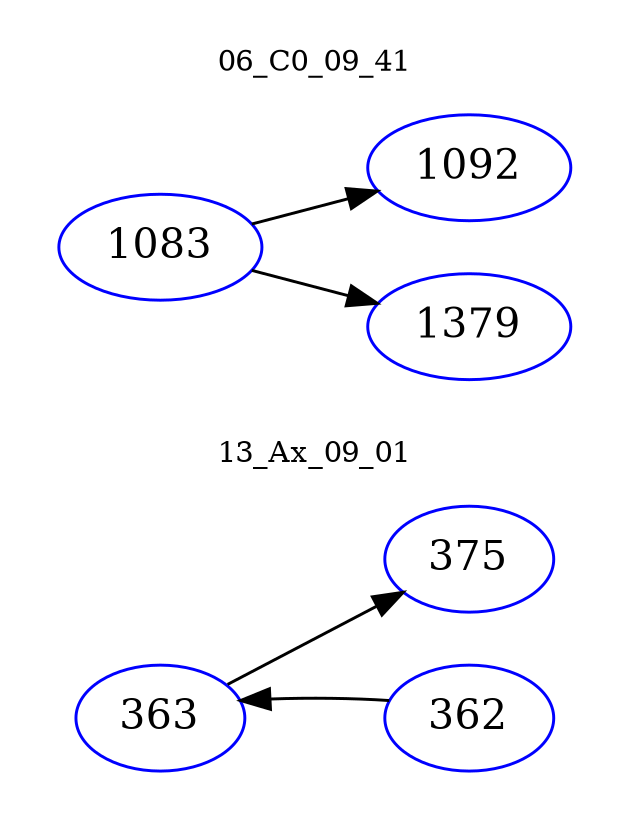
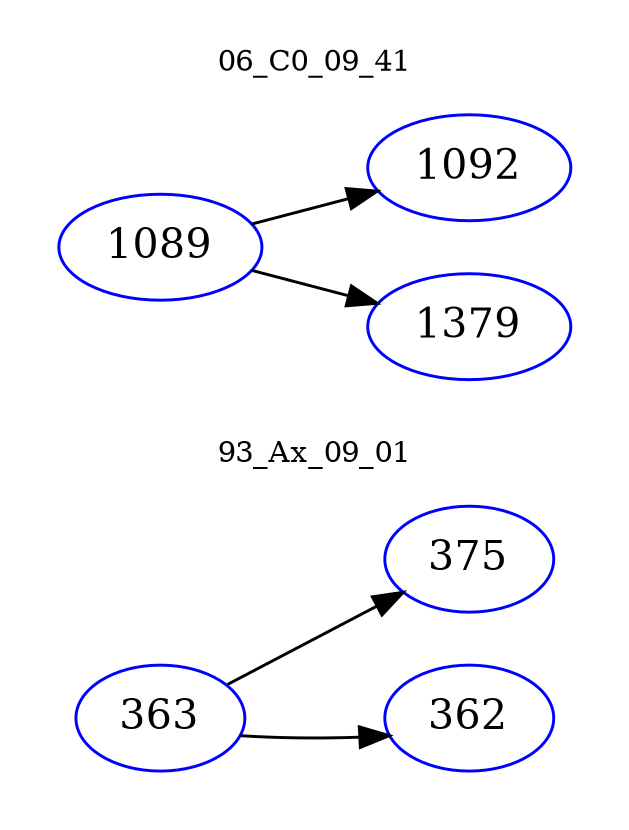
node "1083": label "1083" -> "1089"
cluster "13_Ax_09_01": label "13_Ax_09_01" -> "93_Ax_09_01"
edge "362" -> "363": reversed
